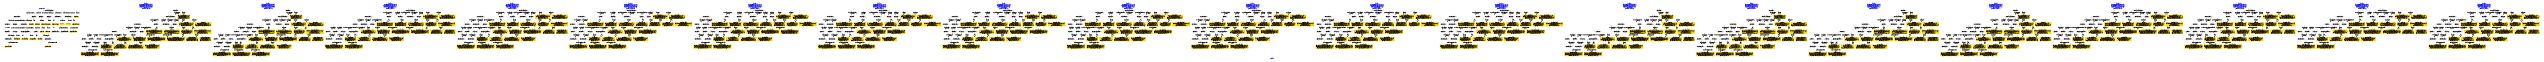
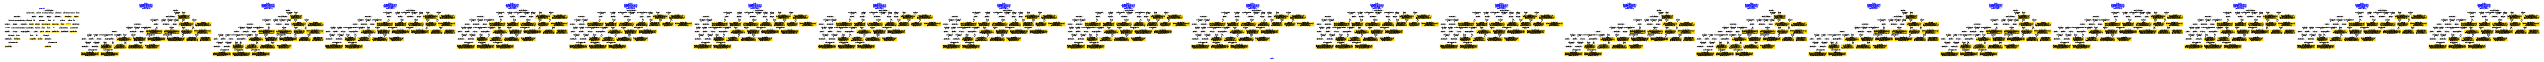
node "E40_Legal_Body1": fillcolor lightgray -> gold
edge "E30_Right1" -> "Birth Rights": label "P3_has_note" -> "P3_former_note"
edge "E40_Legal_Body1" -> "Museum URI": label "classLink" -> "P3_has_note"
node "Object Medium Type URI": label "Object Medium Type URI" -> "Object Work Type URI"
node "dimensions": label "dimensions" -> "classLink"
node "Object Link Source": fillcolor gold -> lightgray
node "Object Facet Value 1": fillcolor lightgray -> gold
node "Artist Nationality": removed
